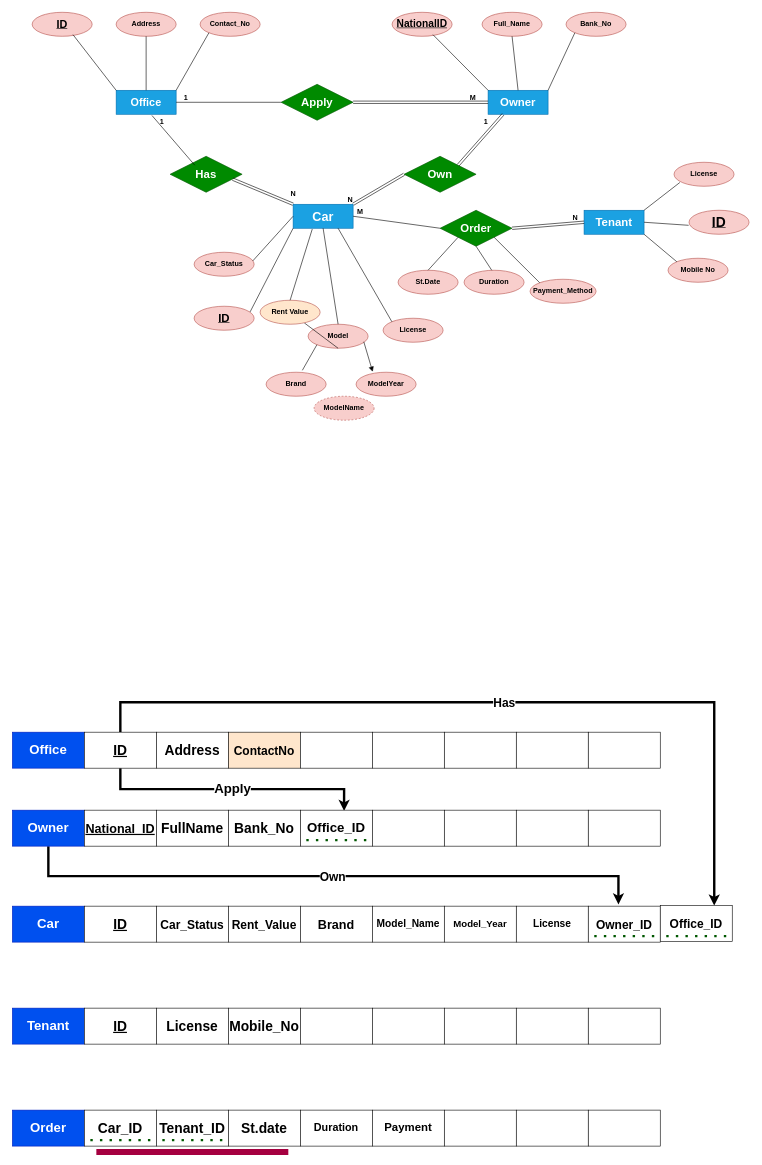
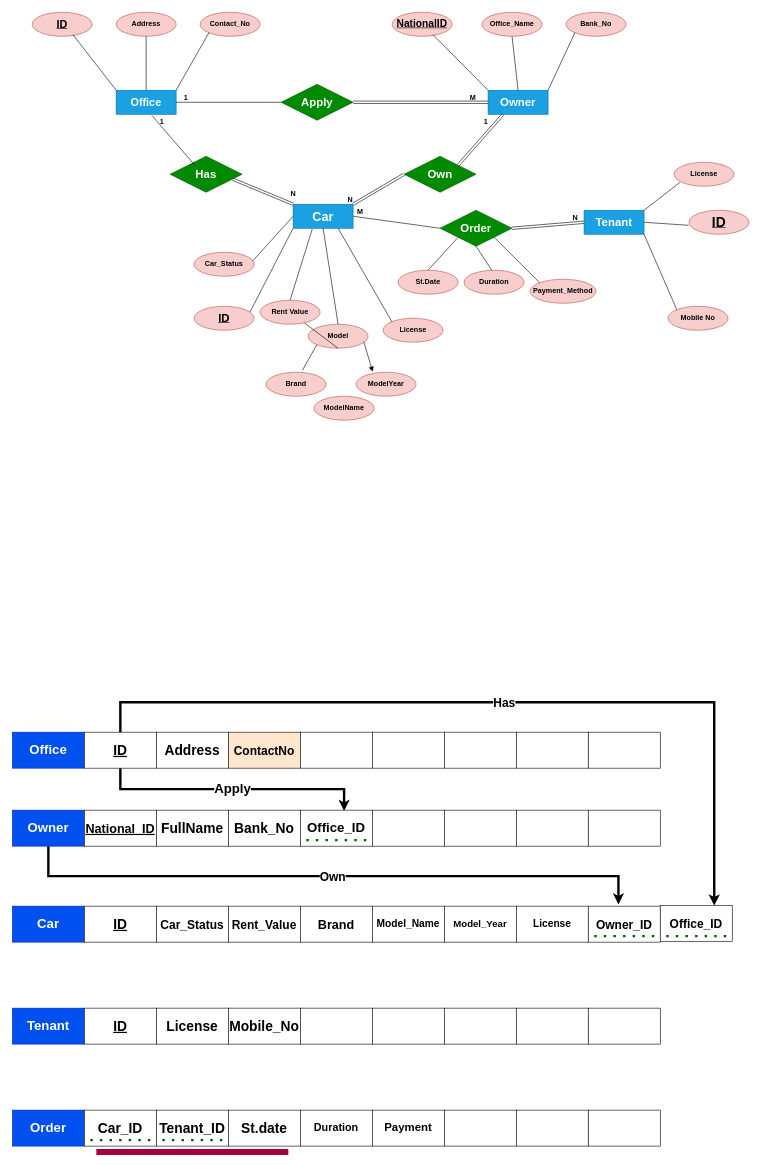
node "Full_Name": label "Full_Name" -> "Office_Name"
node "Mobile No": moved (698, 270) -> (698, 318)
node "Rent Value": fillcolor #ffe6cc -> #f8cecc
node "ModelName": style dashed -> solid
